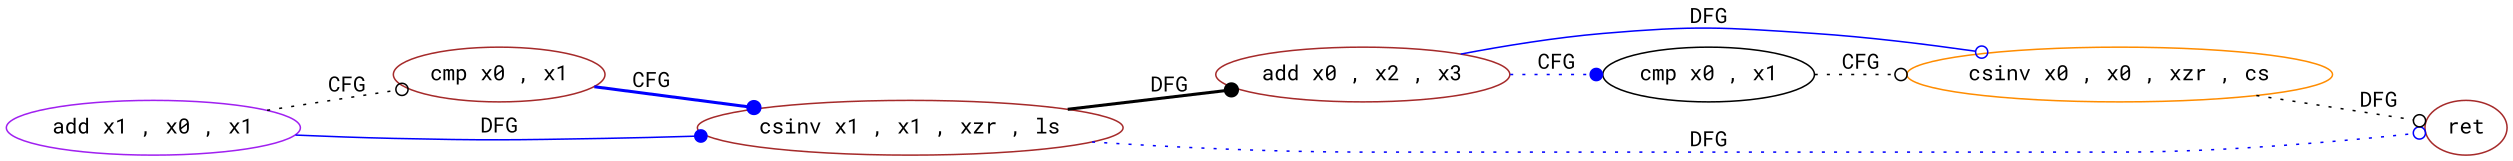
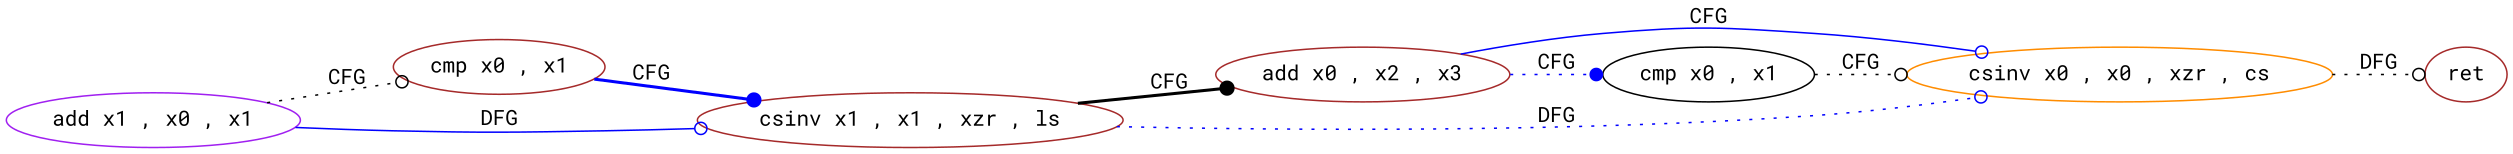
edge "add x0 , x2 , x3" -> "csinv x0 , x0 , xzr , cs": label "DFG" -> "CFG"
edge "csinv x1 , x1 , xzr , ls" -> "add x0 , x2 , x3": label "DFG" -> "CFG"
edge "add x1 , x0 , x1" -> "csinv x1 , x1 , xzr , ls": arrowhead dot -> odot
edge "csinv x1 , x1 , xzr , ls" -> "ret": now "csinv x1 , x1 , xzr , ls" -> "csinv x0 , x0 , xzr , cs"
